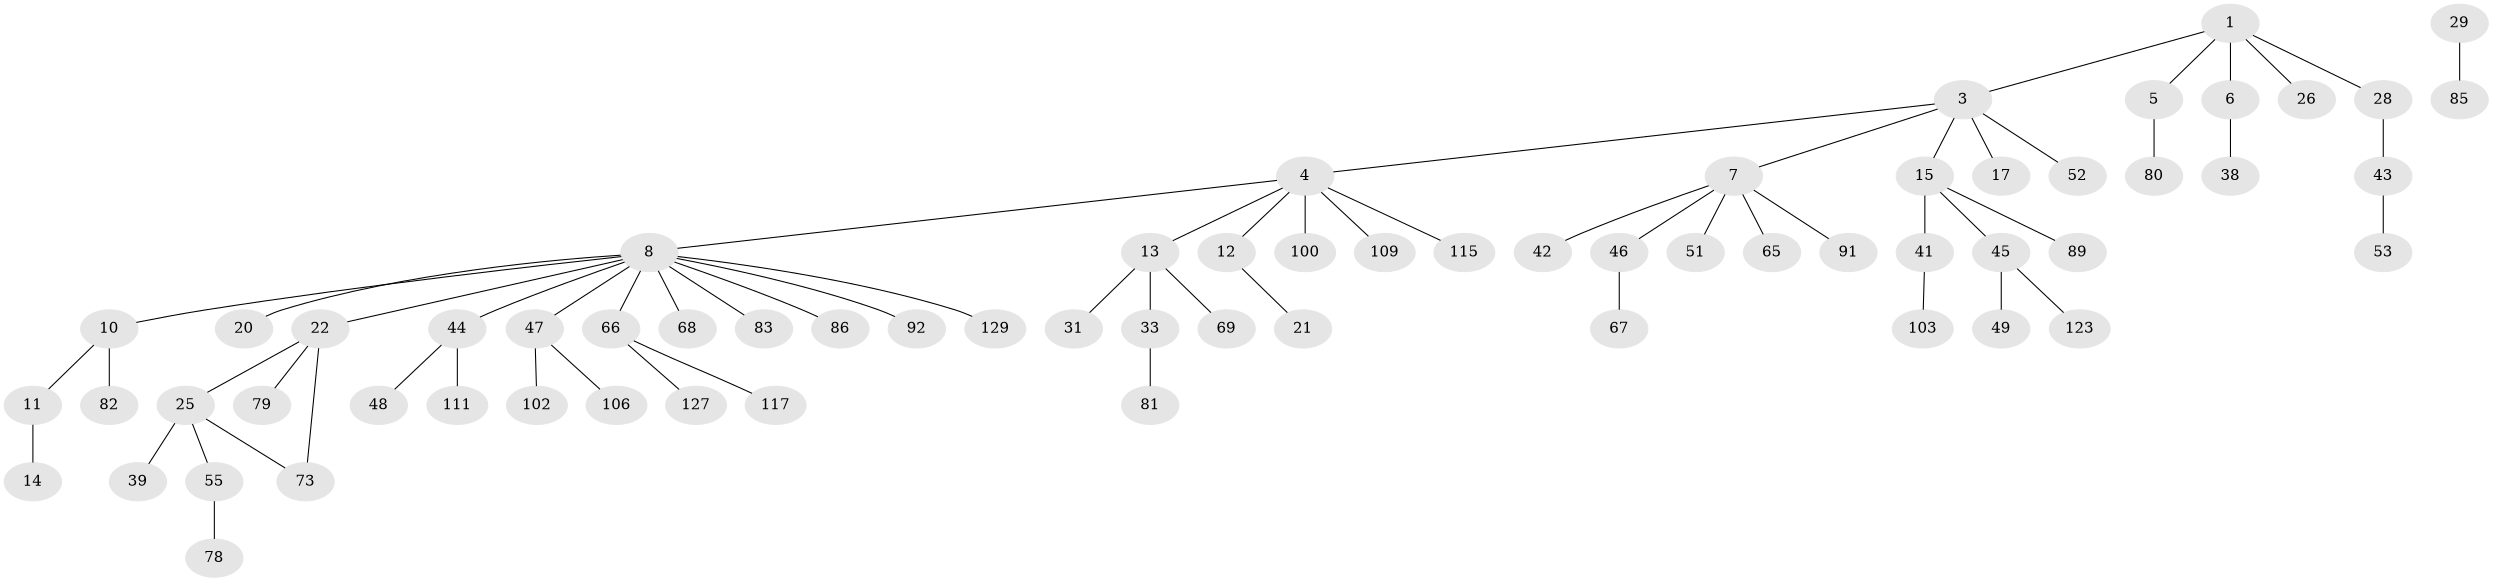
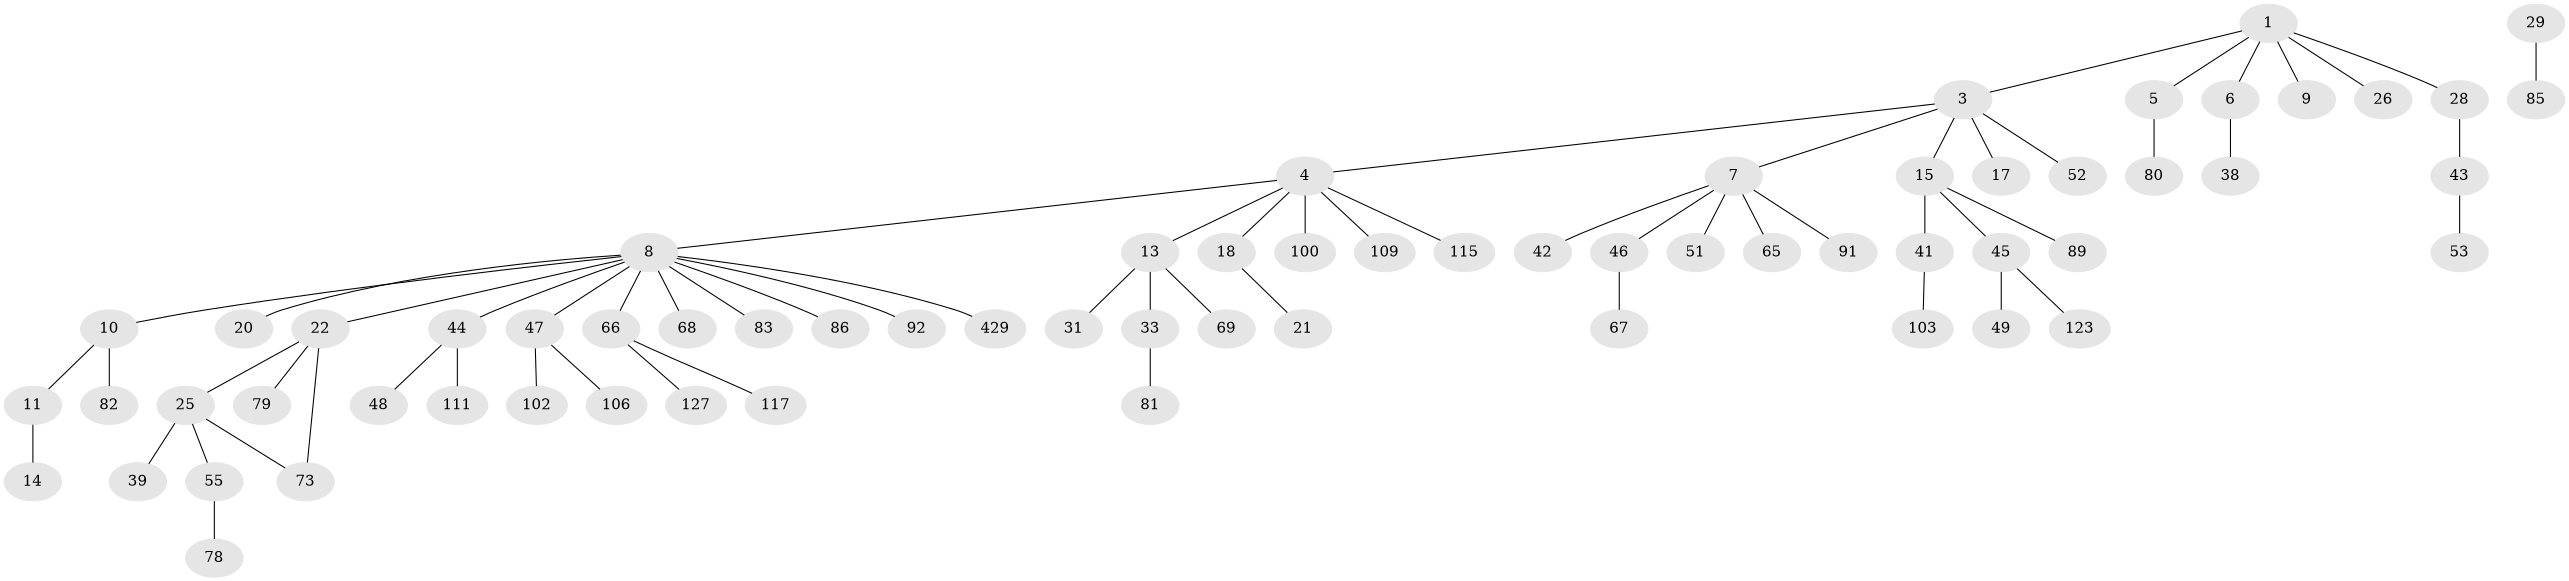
node "9": added
node "12": label "12" -> "18"
node "129": label "129" -> "429"
